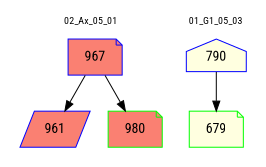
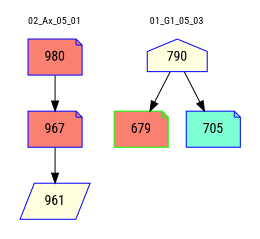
edge "967" -> "980": reversed
node "961": fillcolor salmon -> lightyellow
node "980": color green -> blue
node "705": added
node "679": fillcolor lightyellow -> salmon
